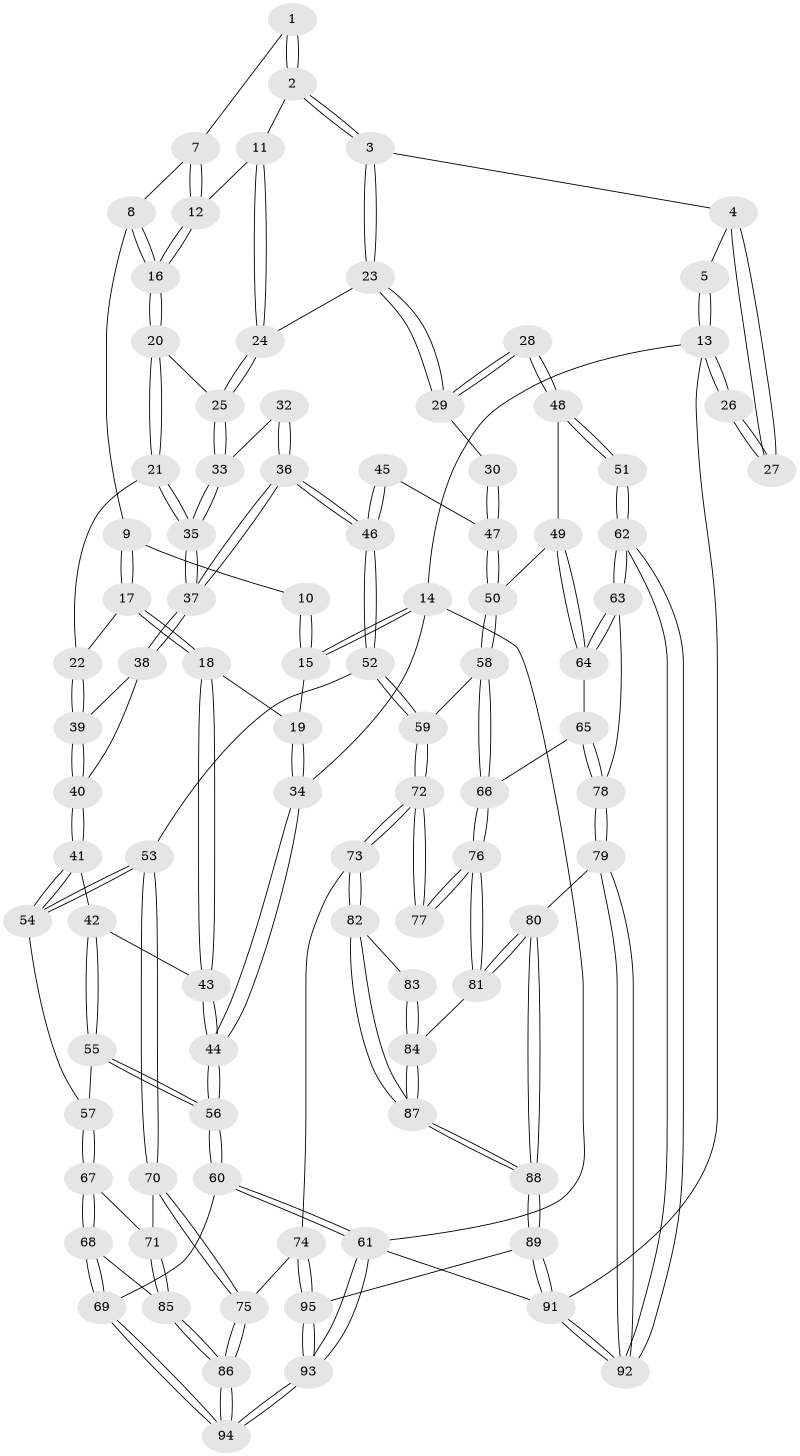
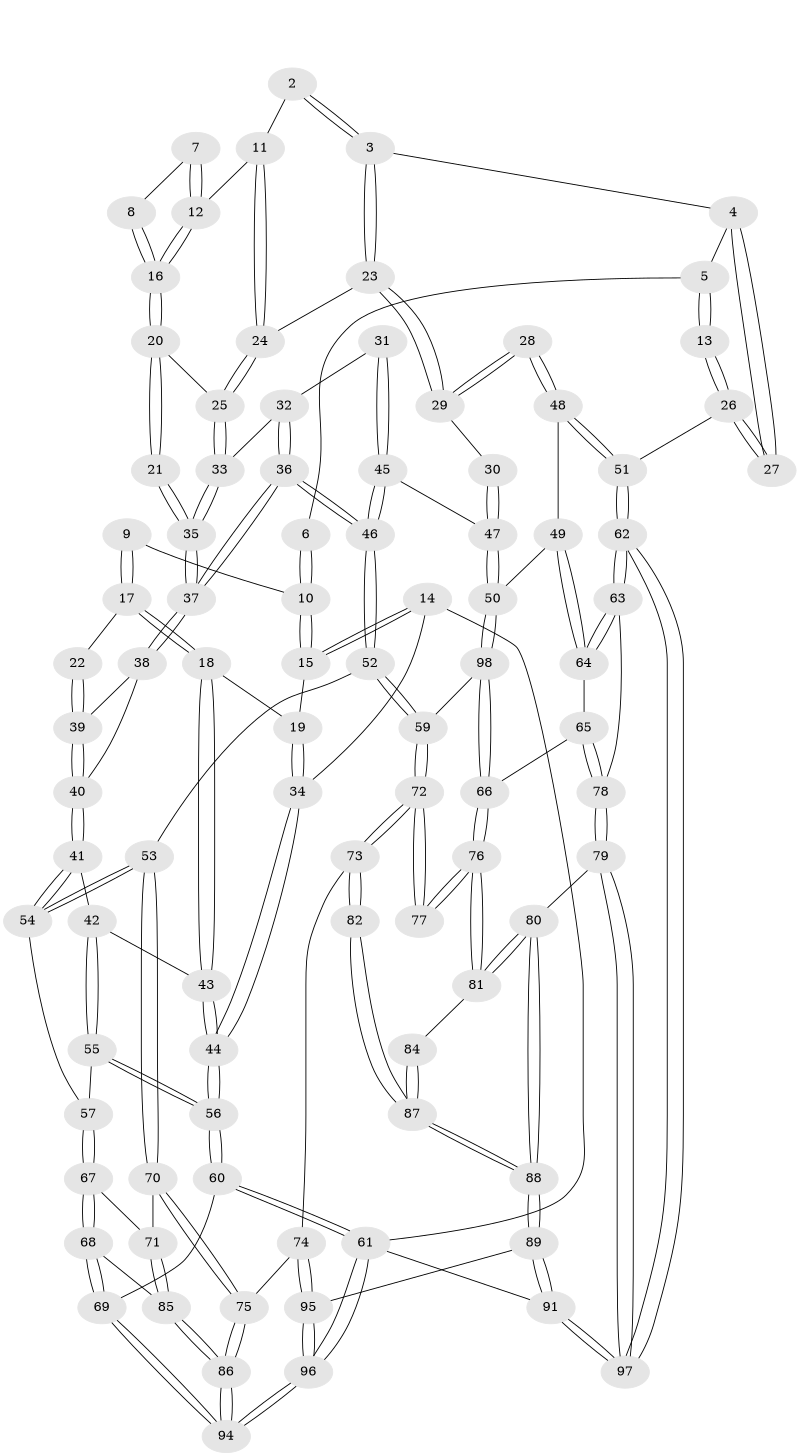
node "1": removed
node "31": added
edge "8" -- "9": removed
edge "13" -- "14": removed
edge "26" -- "51": added
node "6": added
edge "21" -- "22": removed
node "58": label "58" -> "98"
edge "13" -- "91": removed
node "83": removed
node "93": label "93" -> "96"
node "92": label "92" -> "97"
